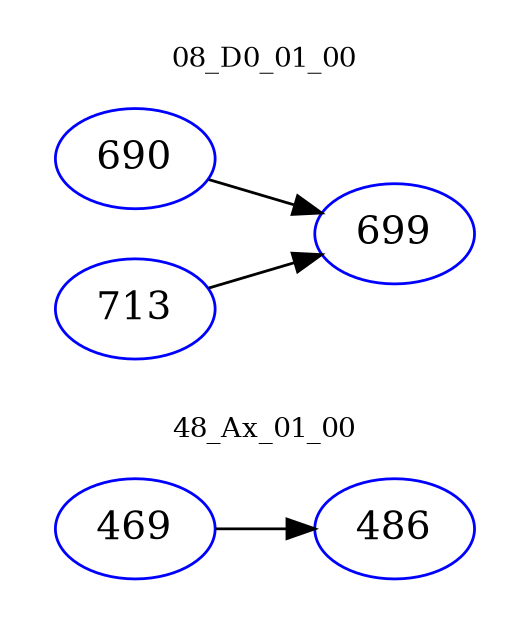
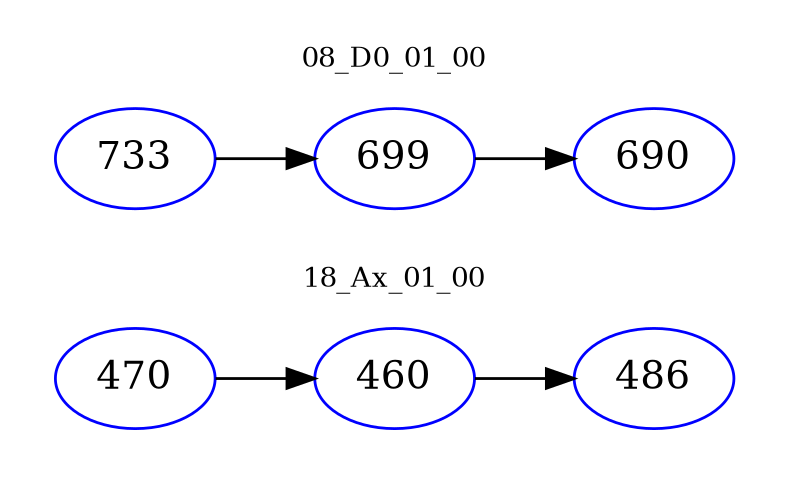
edge "690" -> "699": reversed
node "713": label "713" -> "733"
node "470": added
cluster "48_Ax_01_00": label "48_Ax_01_00" -> "18_Ax_01_00"
node "469": label "469" -> "460"
